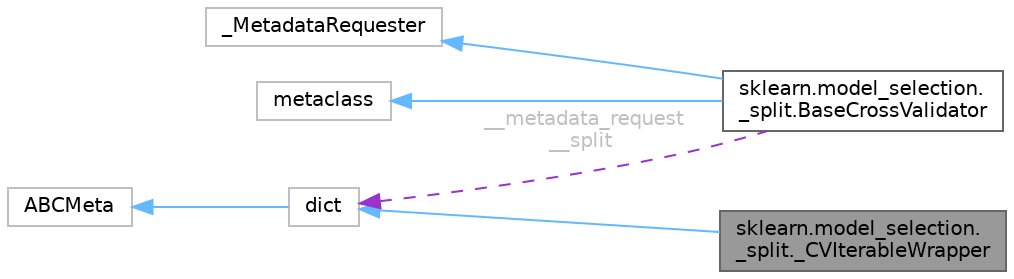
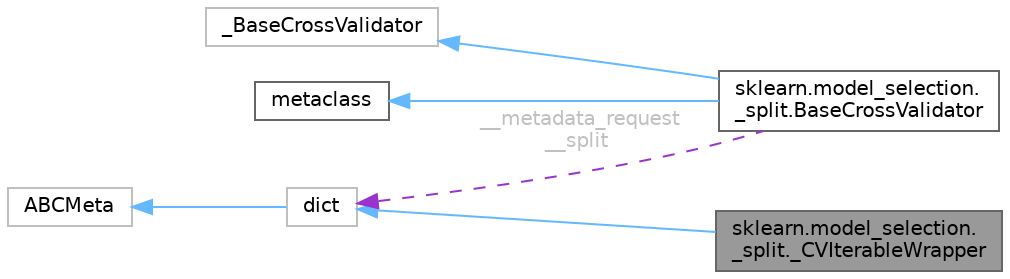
node "_MetadataRequester": label "_MetadataRequester" -> "_BaseCrossValidator"
node "metaclass": color grey75 -> gray40
